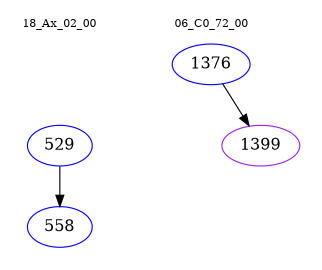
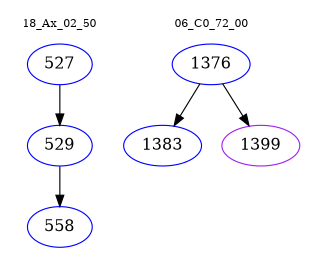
cluster "18_Ax_02_00": label "18_Ax_02_00" -> "18_Ax_02_50"
node "527": added
node "1383": added
